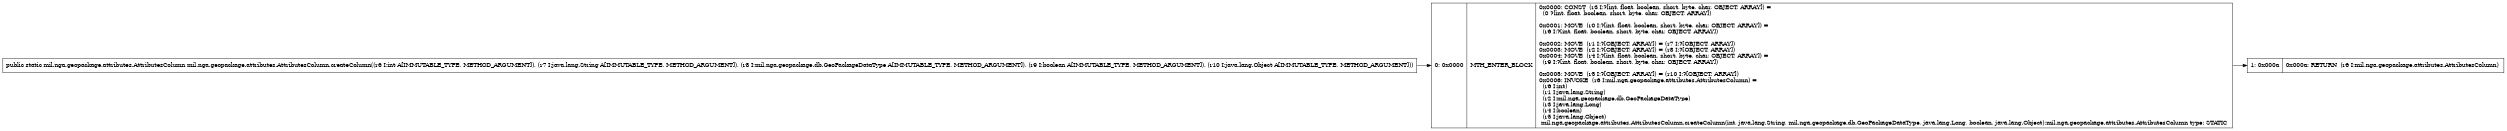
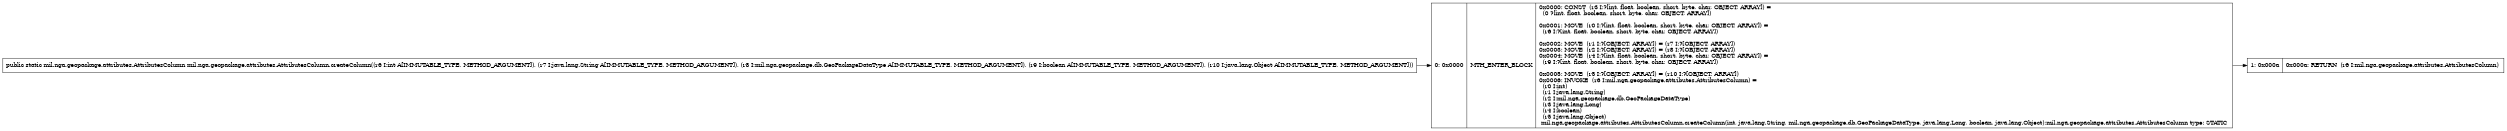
node "0: 0x0000": text "(r6 I:int)" -> "(r0 I:int)"
